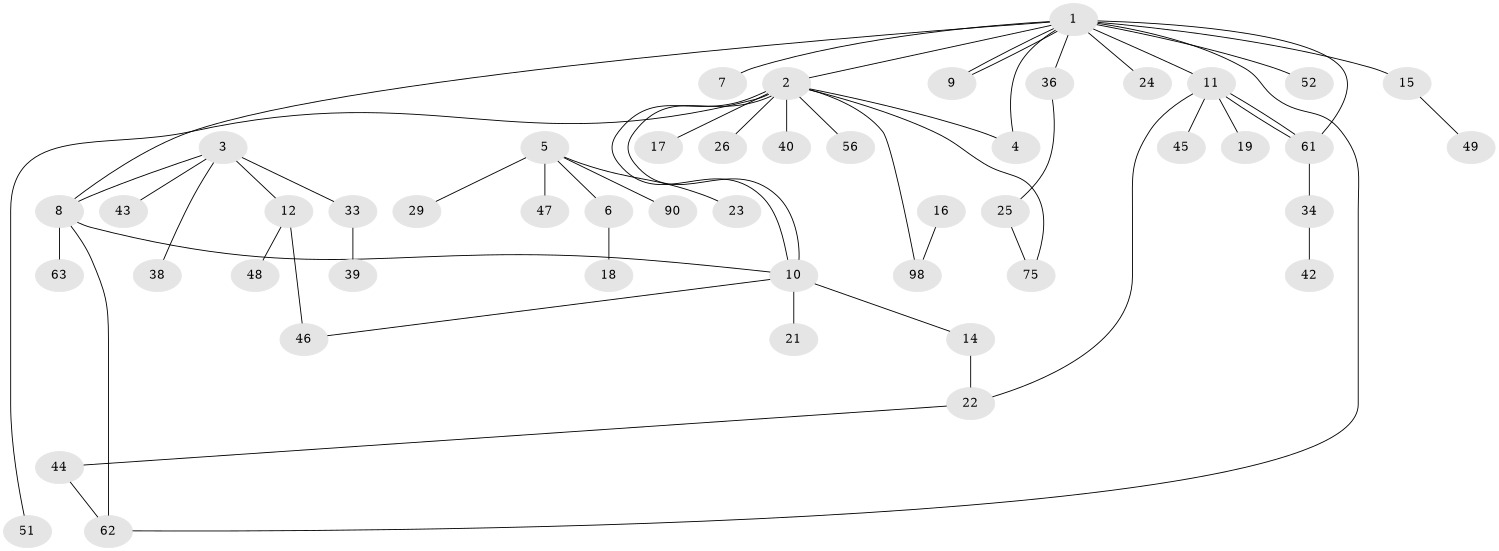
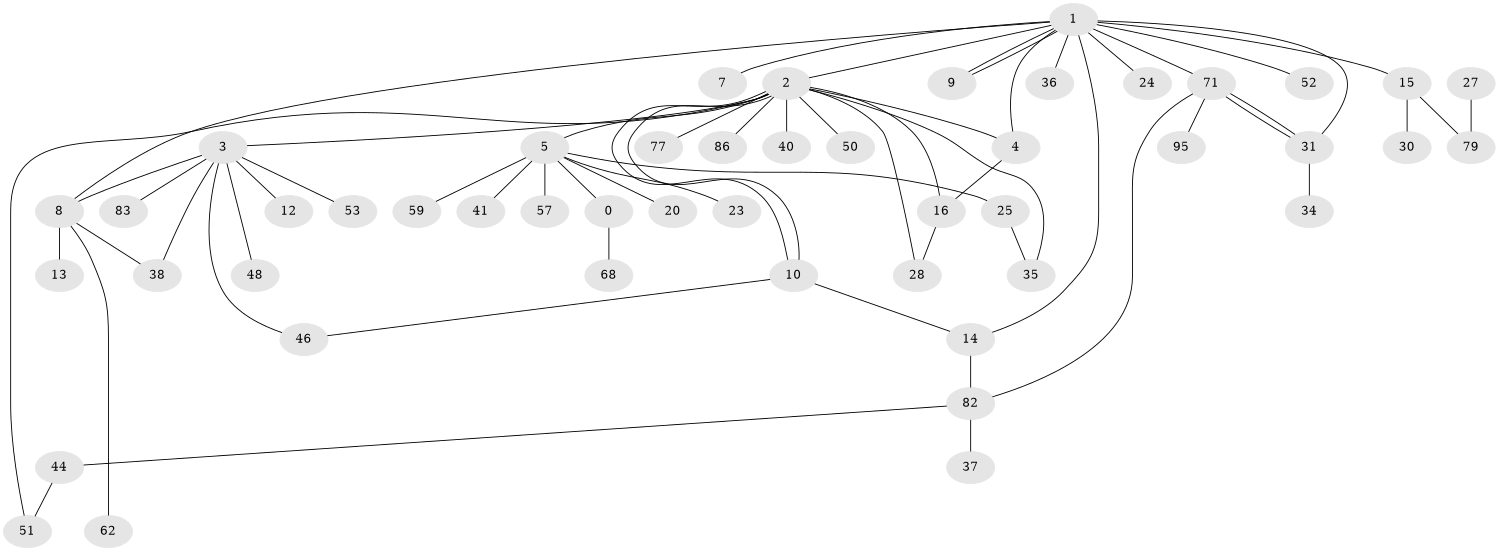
node "11": label "11" -> "71"
node "27": added
edge "2" -- "5": added
edge "2" -- "16": added
edge "2" -- "3": added
node "17": label "17" -> "77"
node "26": label "26" -> "86"
node "56": label "56" -> "50"
node "45": label "45" -> "95"
node "19": removed
node "61": label "61" -> "31"
node "30": added
node "49": label "49" -> "79"
edge "36" -- "25": now "5" -- "25"
edge "4" -- "16": added
node "43": label "43" -> "83"
node "33": label "33" -> "53"
node "29": label "29" -> "59"
node "41": added
node "47": label "47" -> "57"
node "6": label "6" -> "0"
node "90": label "90" -> "20"
edge "12" -- "48": now "3" -- "48"
edge "8" -- "10": now "8" -- "38"
node "63": label "63" -> "13"
edge "12" -- "46": now "3" -- "46"
node "39": removed
node "18": label "18" -> "68"
node "98": label "98" -> "28"
node "75": label "75" -> "35"
node "42": removed
node "21": removed
node "22": label "22" -> "82"
node "37": added
edge "1" -- "62": now "1" -- "14"
edge "44" -- "62": now "44" -- "51"
